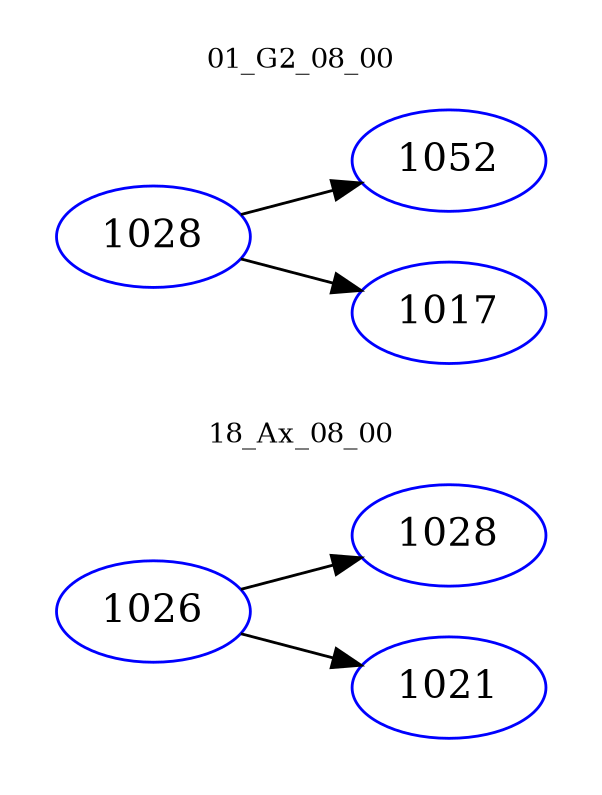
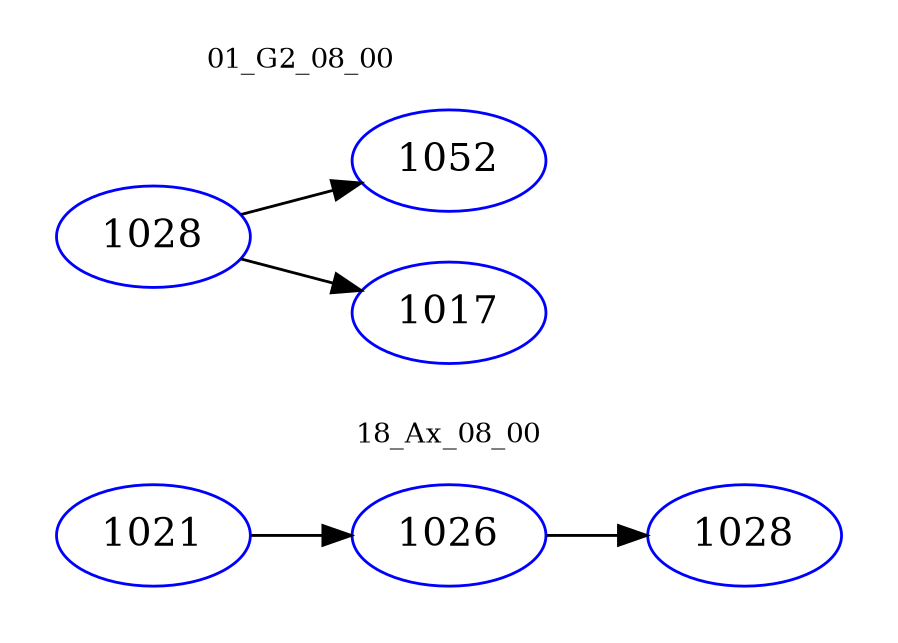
edge "1026" -> "1021": reversed
